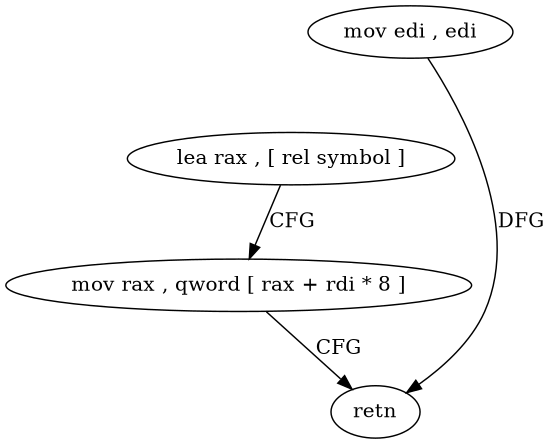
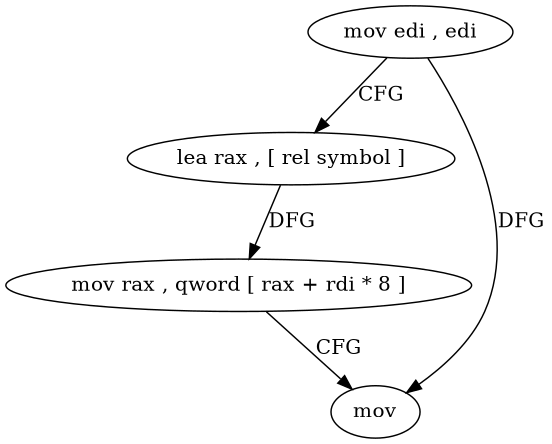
edge "mov edi , edi" -> "lea rax , [ rel symbol ]": added, label "CFG"
edge "lea rax , [ rel symbol ]" -> "mov rax , qword [ rax + rdi * 8 ]": label "CFG" -> "DFG"
node "retn": label "retn" -> "mov"
